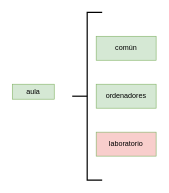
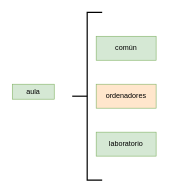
node "ordenadores": fillcolor #d5e8d4 -> #ffe6cc
node "laboratorio": fillcolor #f8cecc -> #d5e8d4
